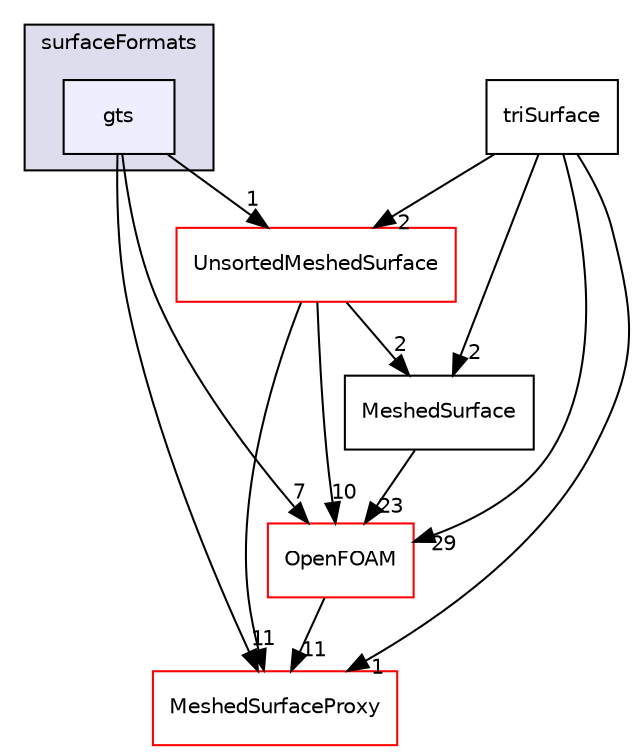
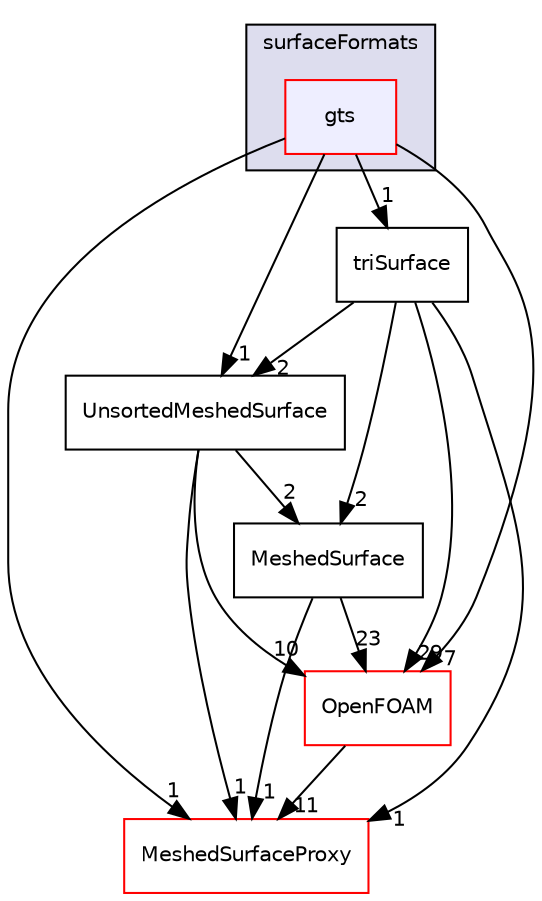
node "gts": color black -> red
edge "gts" -> "triSurface": added
node "UnsortedMeshedSurface": color red -> black
edge "MeshedSurface" -> "MeshedSurfaceProxy": added
